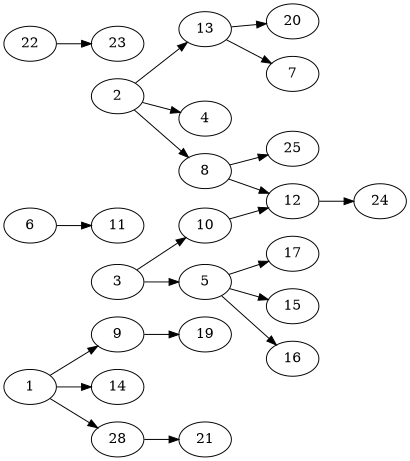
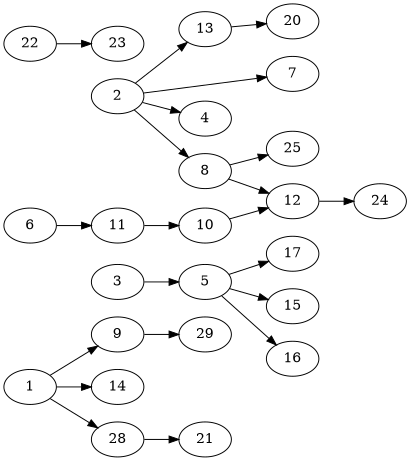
edge "13" -> "7": now "2" -> "7"
edge "3" -> "10": now "11" -> "10"
node "19": label "19" -> "29"
